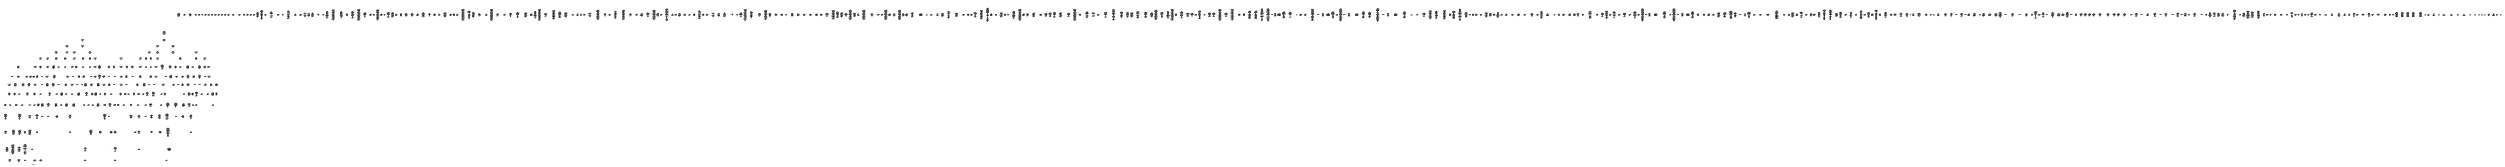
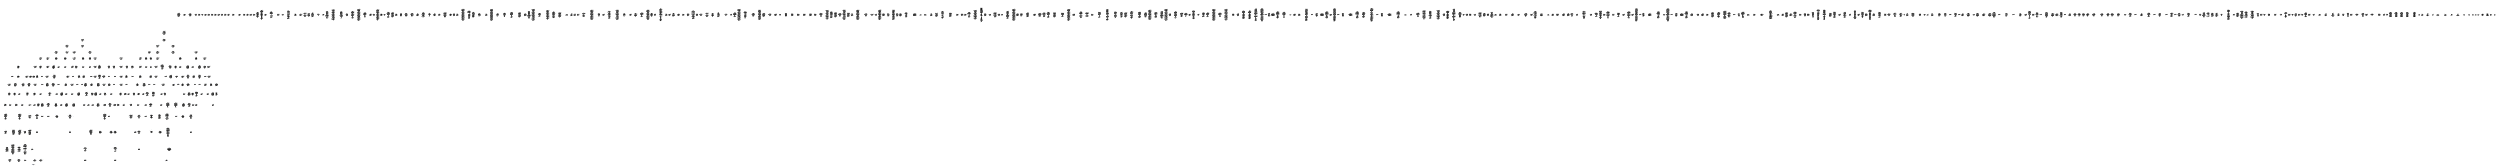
node "# 0xbff PUSHX Data PUSHX Data JUMP": removed
